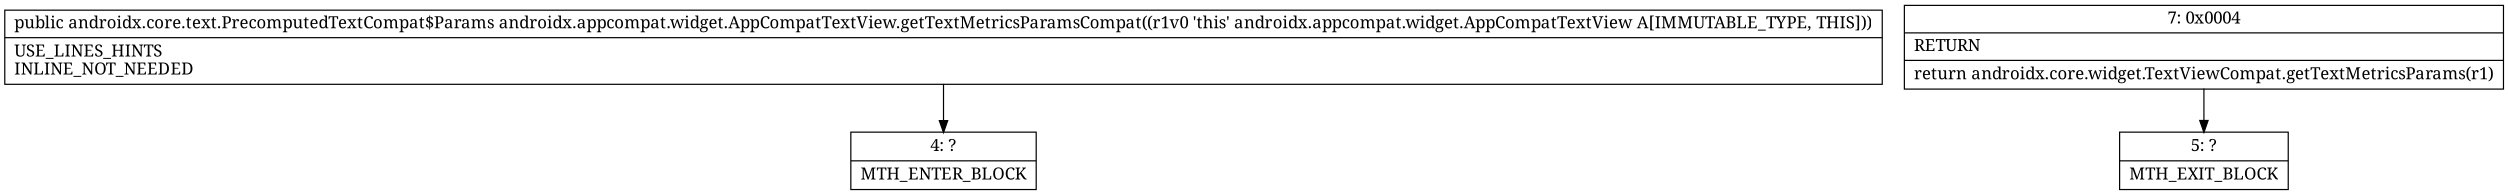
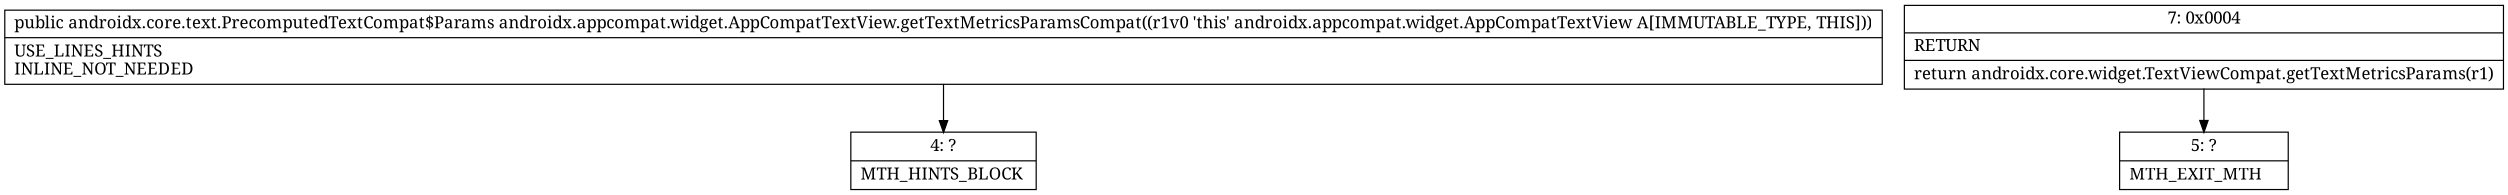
node "4: ?": text "MTH_ENTER_BLOCK" -> "MTH_HINTS_BLOCK"
node "5: ?": text "MTH_EXIT_BLOCK" -> "MTH_EXIT_MTH"
